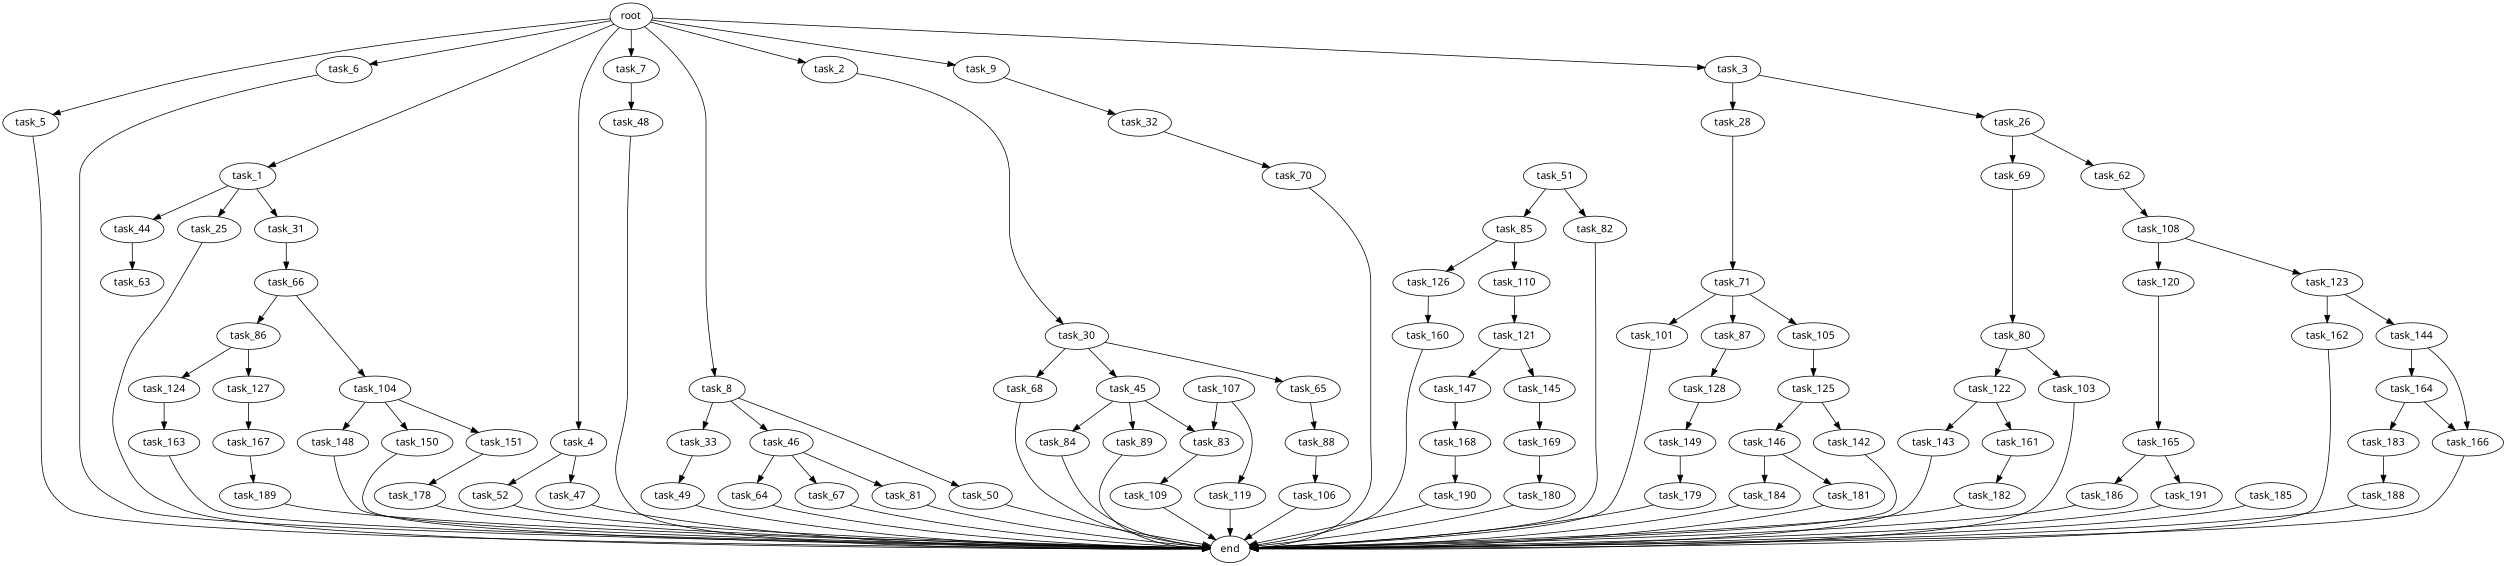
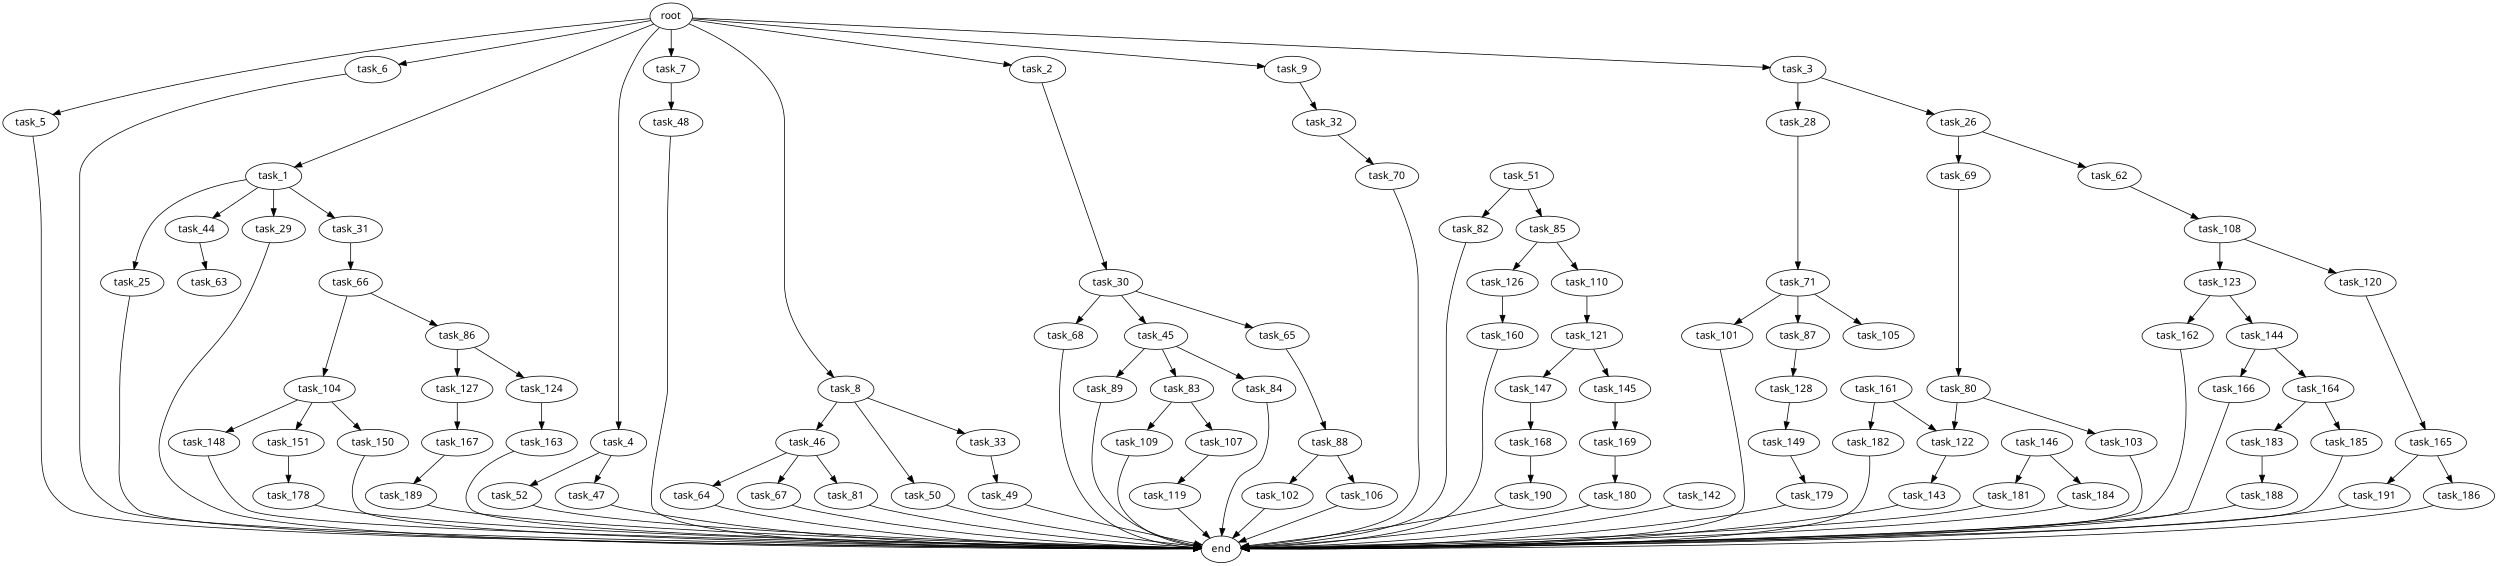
node "task_29": added
node "task_125": removed
edge "task_107" -> "task_83": reversed
edge "task_122" -> "task_161": reversed
edge "task_164" -> "task_166": now "task_164" -> "task_185"
node "task_102": added
